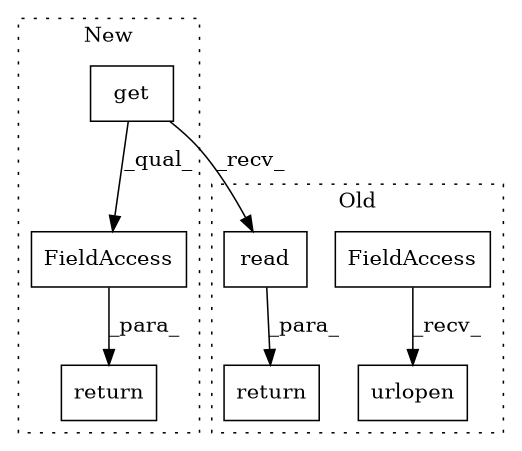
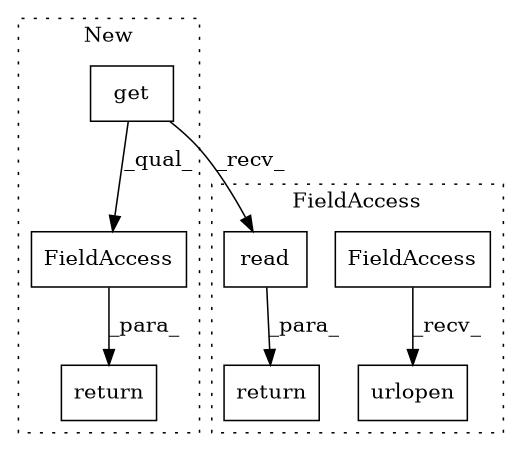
cluster "Old": label "Old" -> "FieldAccess"
